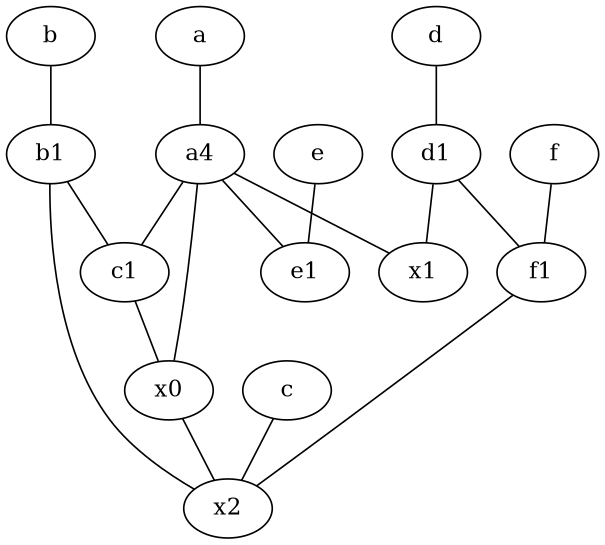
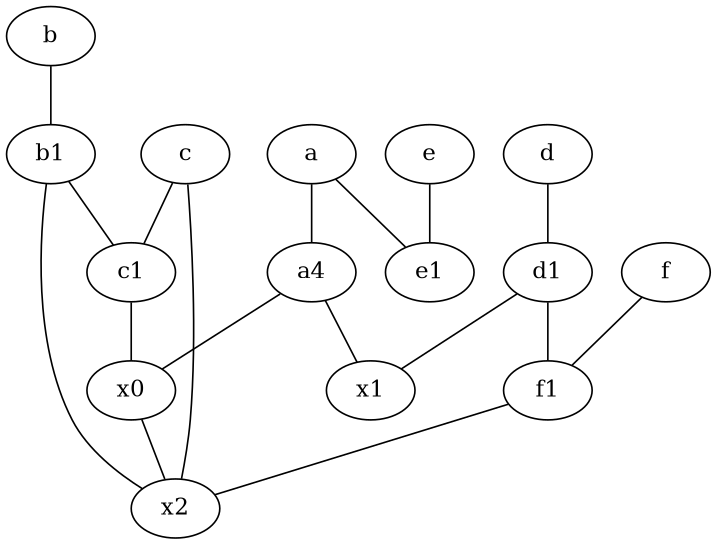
edge "a4" -- "c1": now "c" -- "c1"
edge "a4" -- "e1": now "a" -- "e1"
